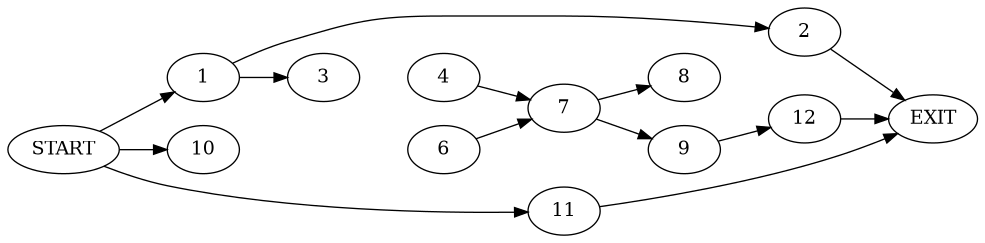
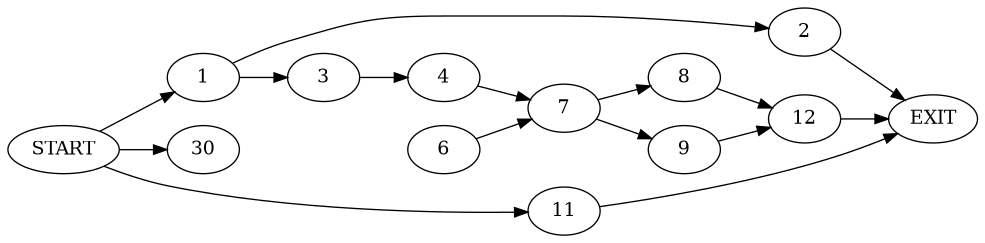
edge "3" -> "4": added
edge "8" -> "12": added
node "10": label "10" -> "30"
